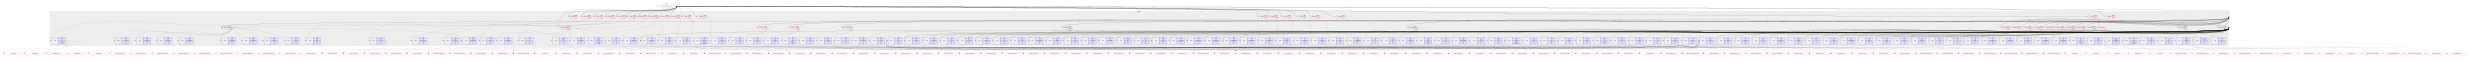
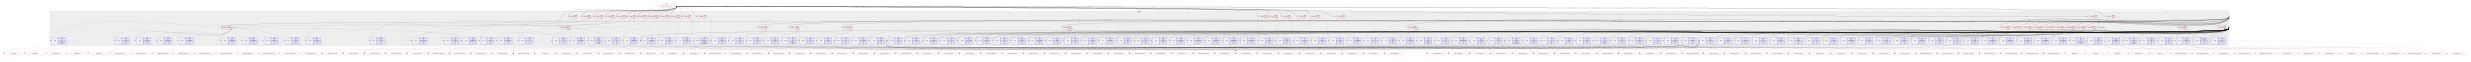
node "portage://dev-db/postgresql-9999": removed
